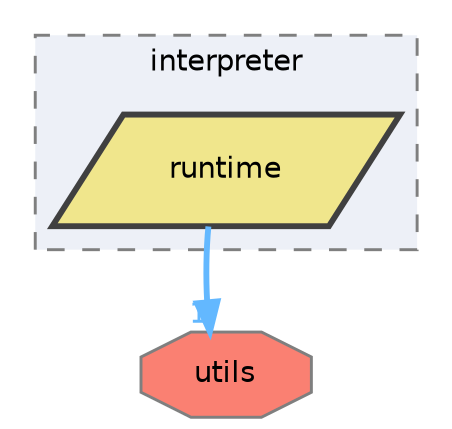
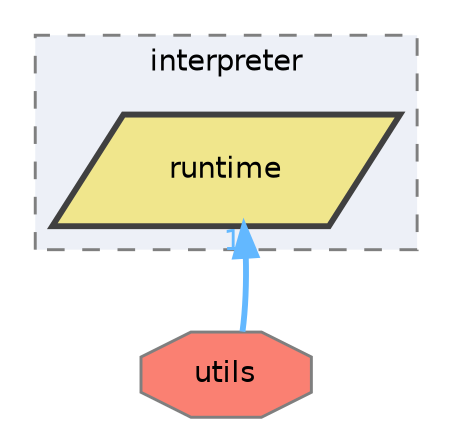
edge "runtime" -> "utils": reversed
